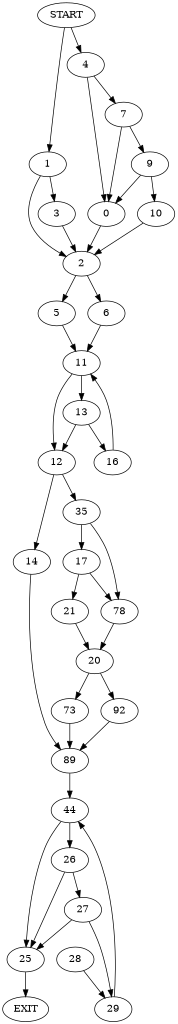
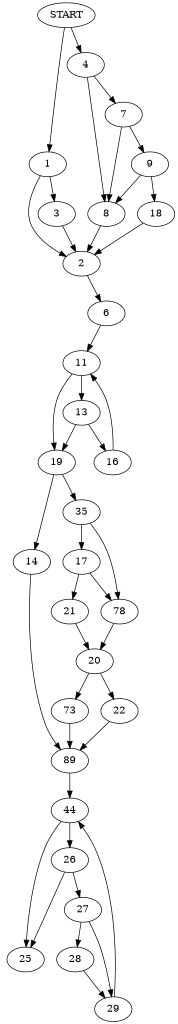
node "0": label "0" -> "8"
node "10": label "10" -> "18"
node "5": removed
node "12": label "12" -> "19"
node "92": label "92" -> "22"
edge "27" -> "25": now "27" -> "28"
node "EXIT": removed
